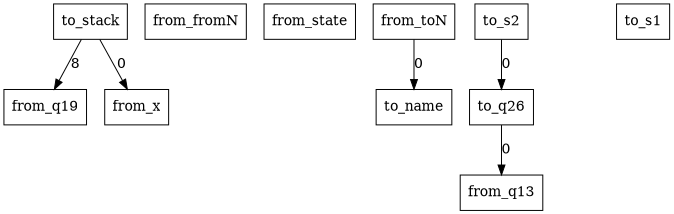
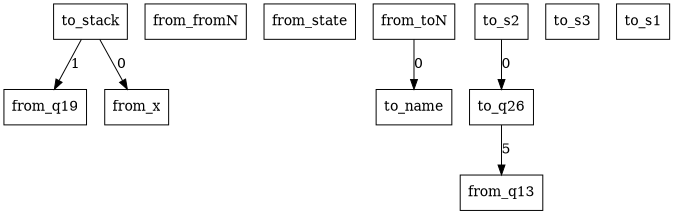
node "to_s3": added
edge "to_stack" -> "from_q19": label "8" -> "1"
edge "to_q26" -> "from_q13": label "0" -> "5"
